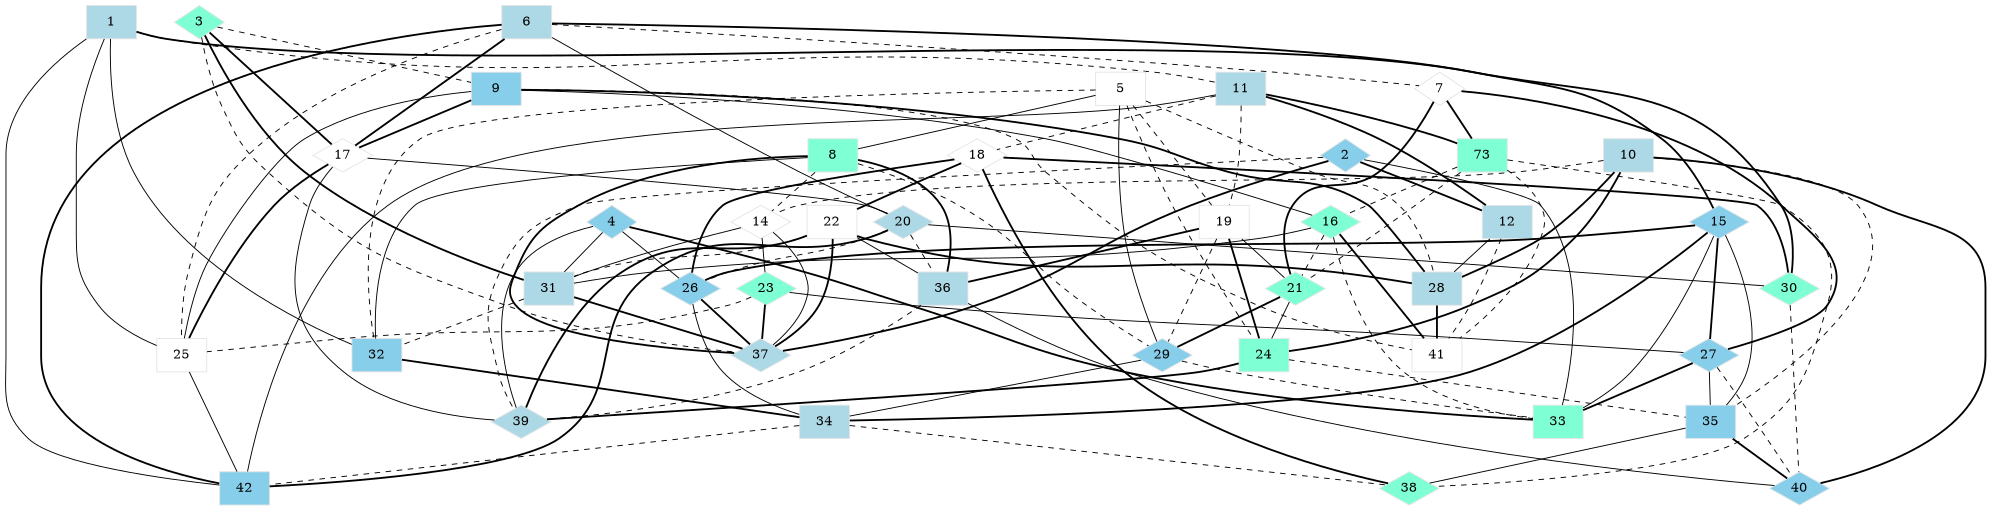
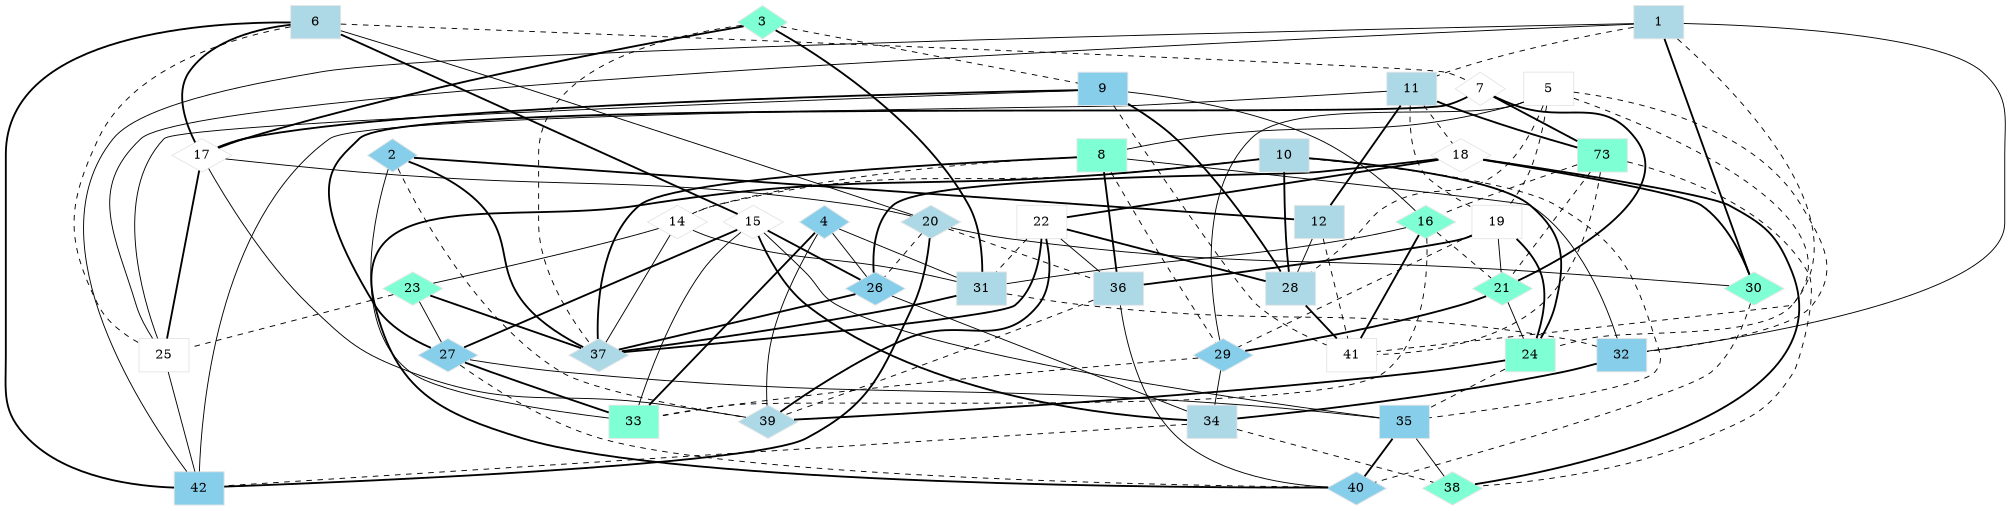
node "15": fillcolor skyblue -> white
edge "1" -- "41": added
